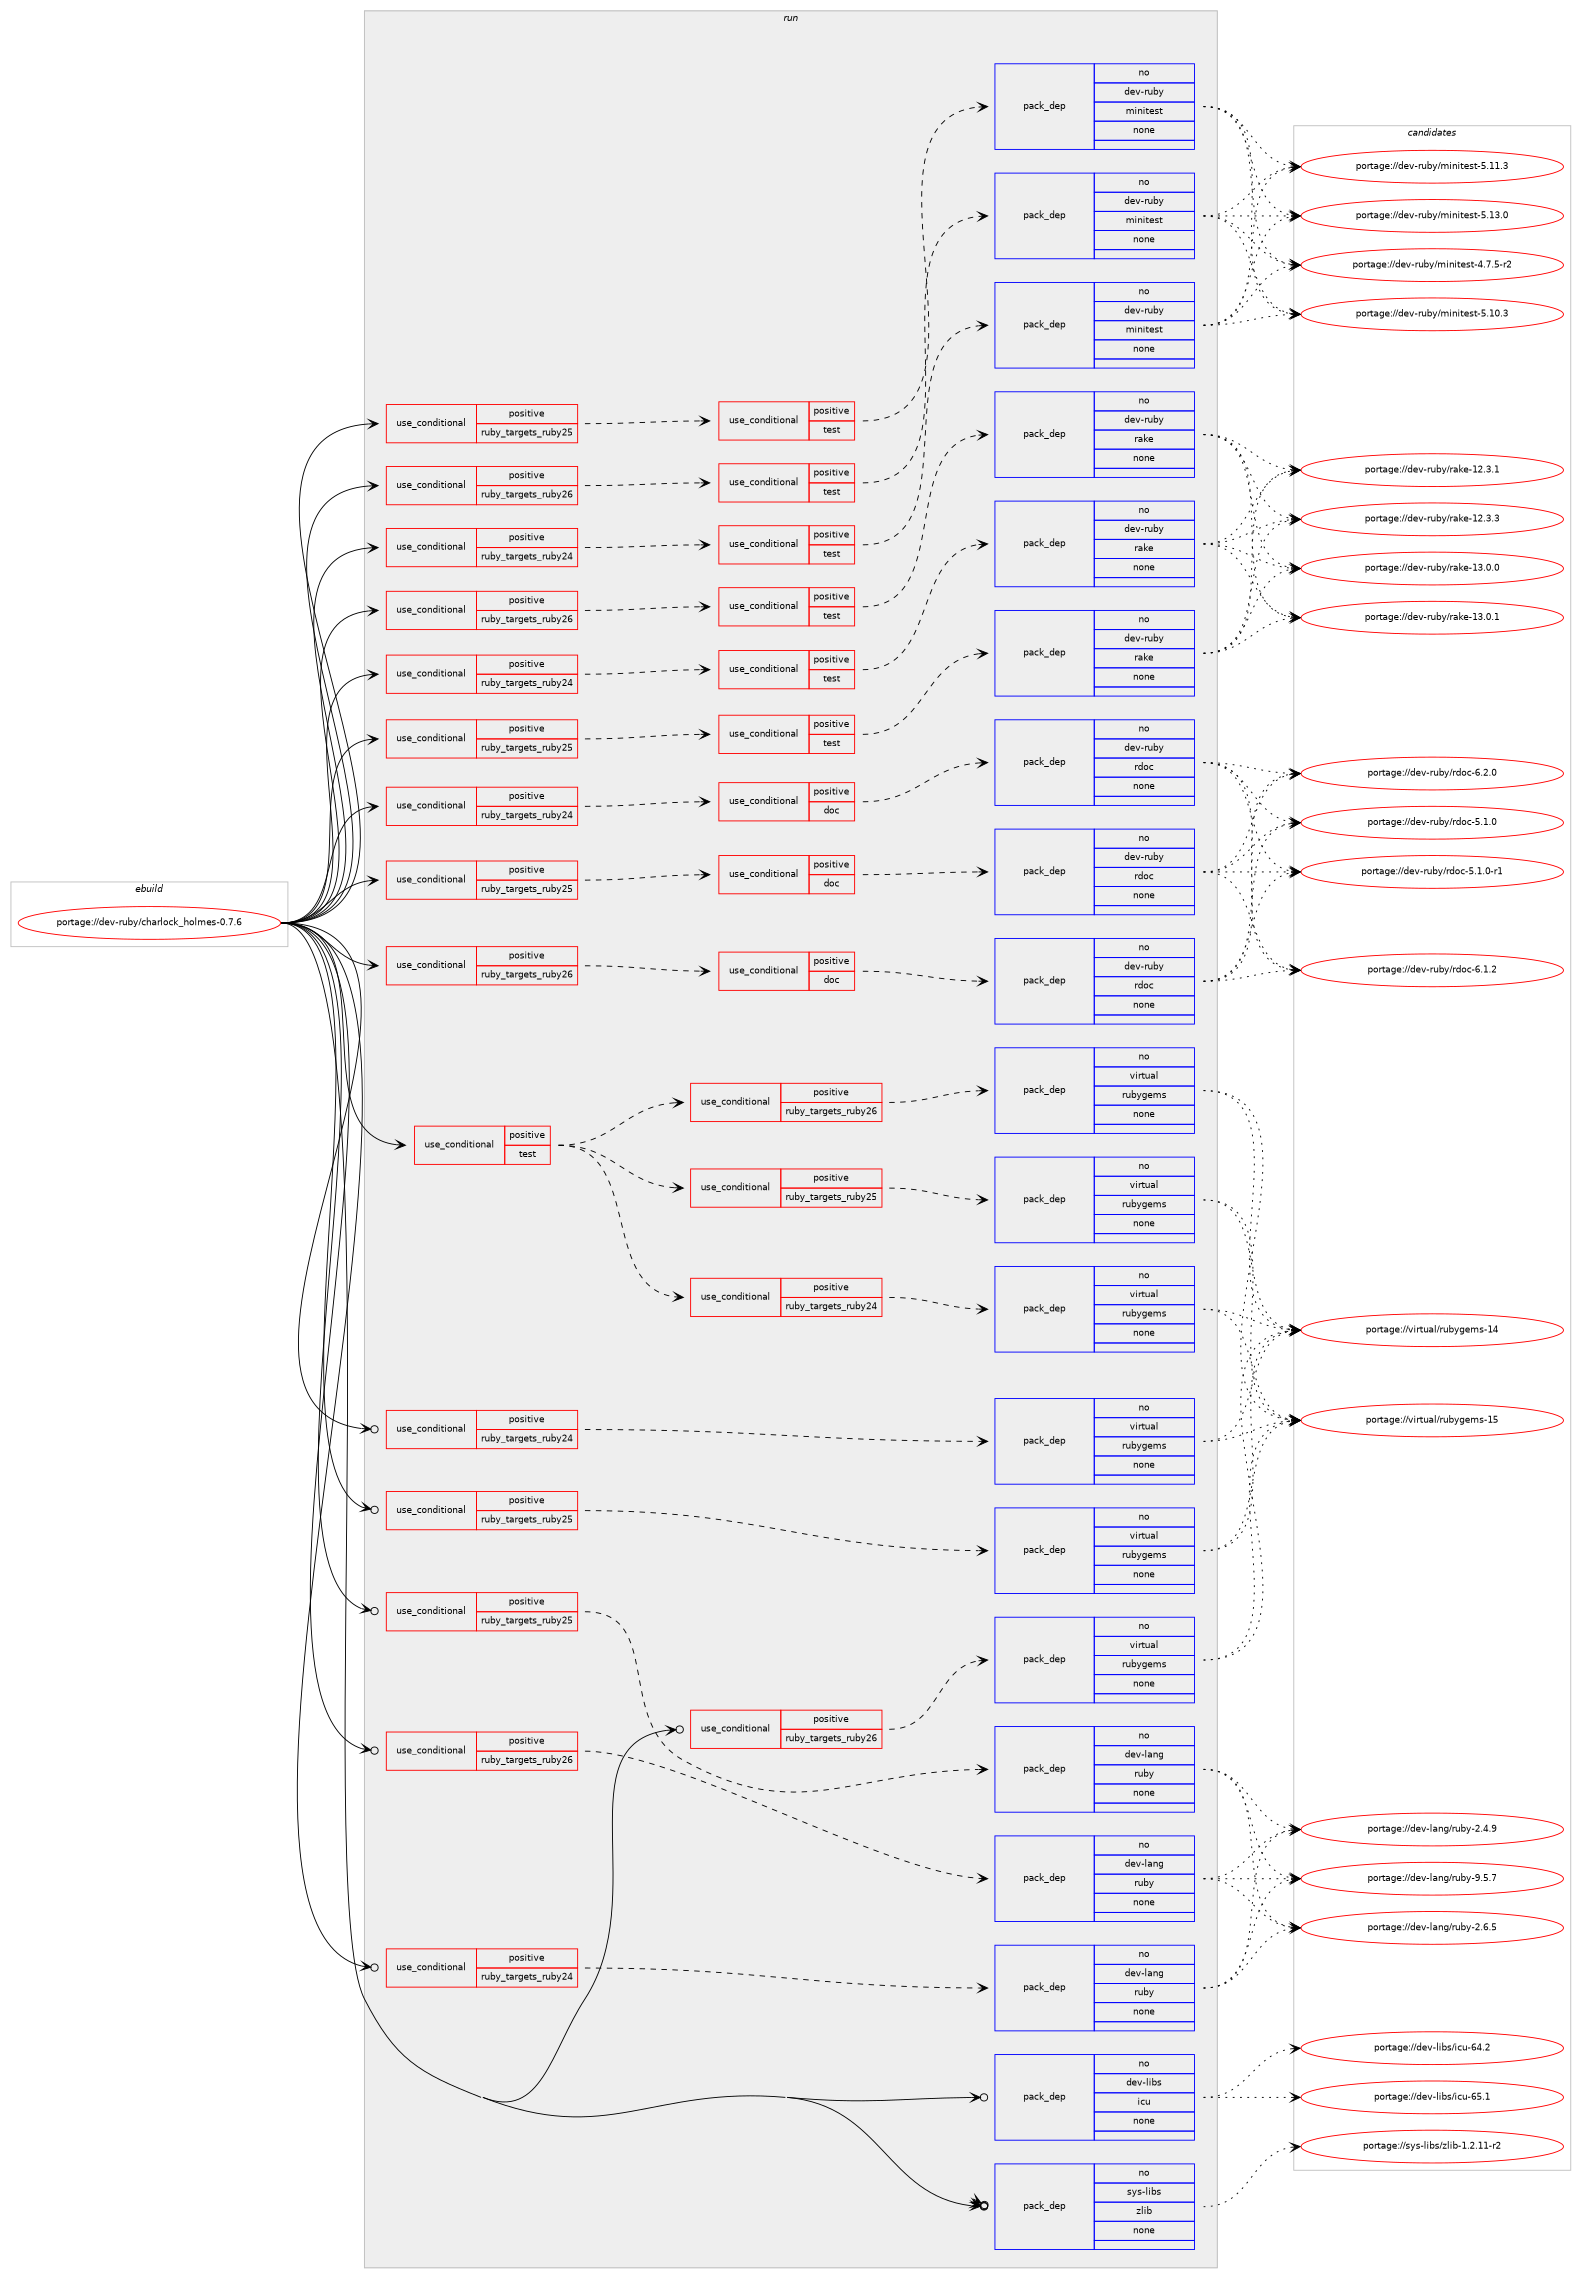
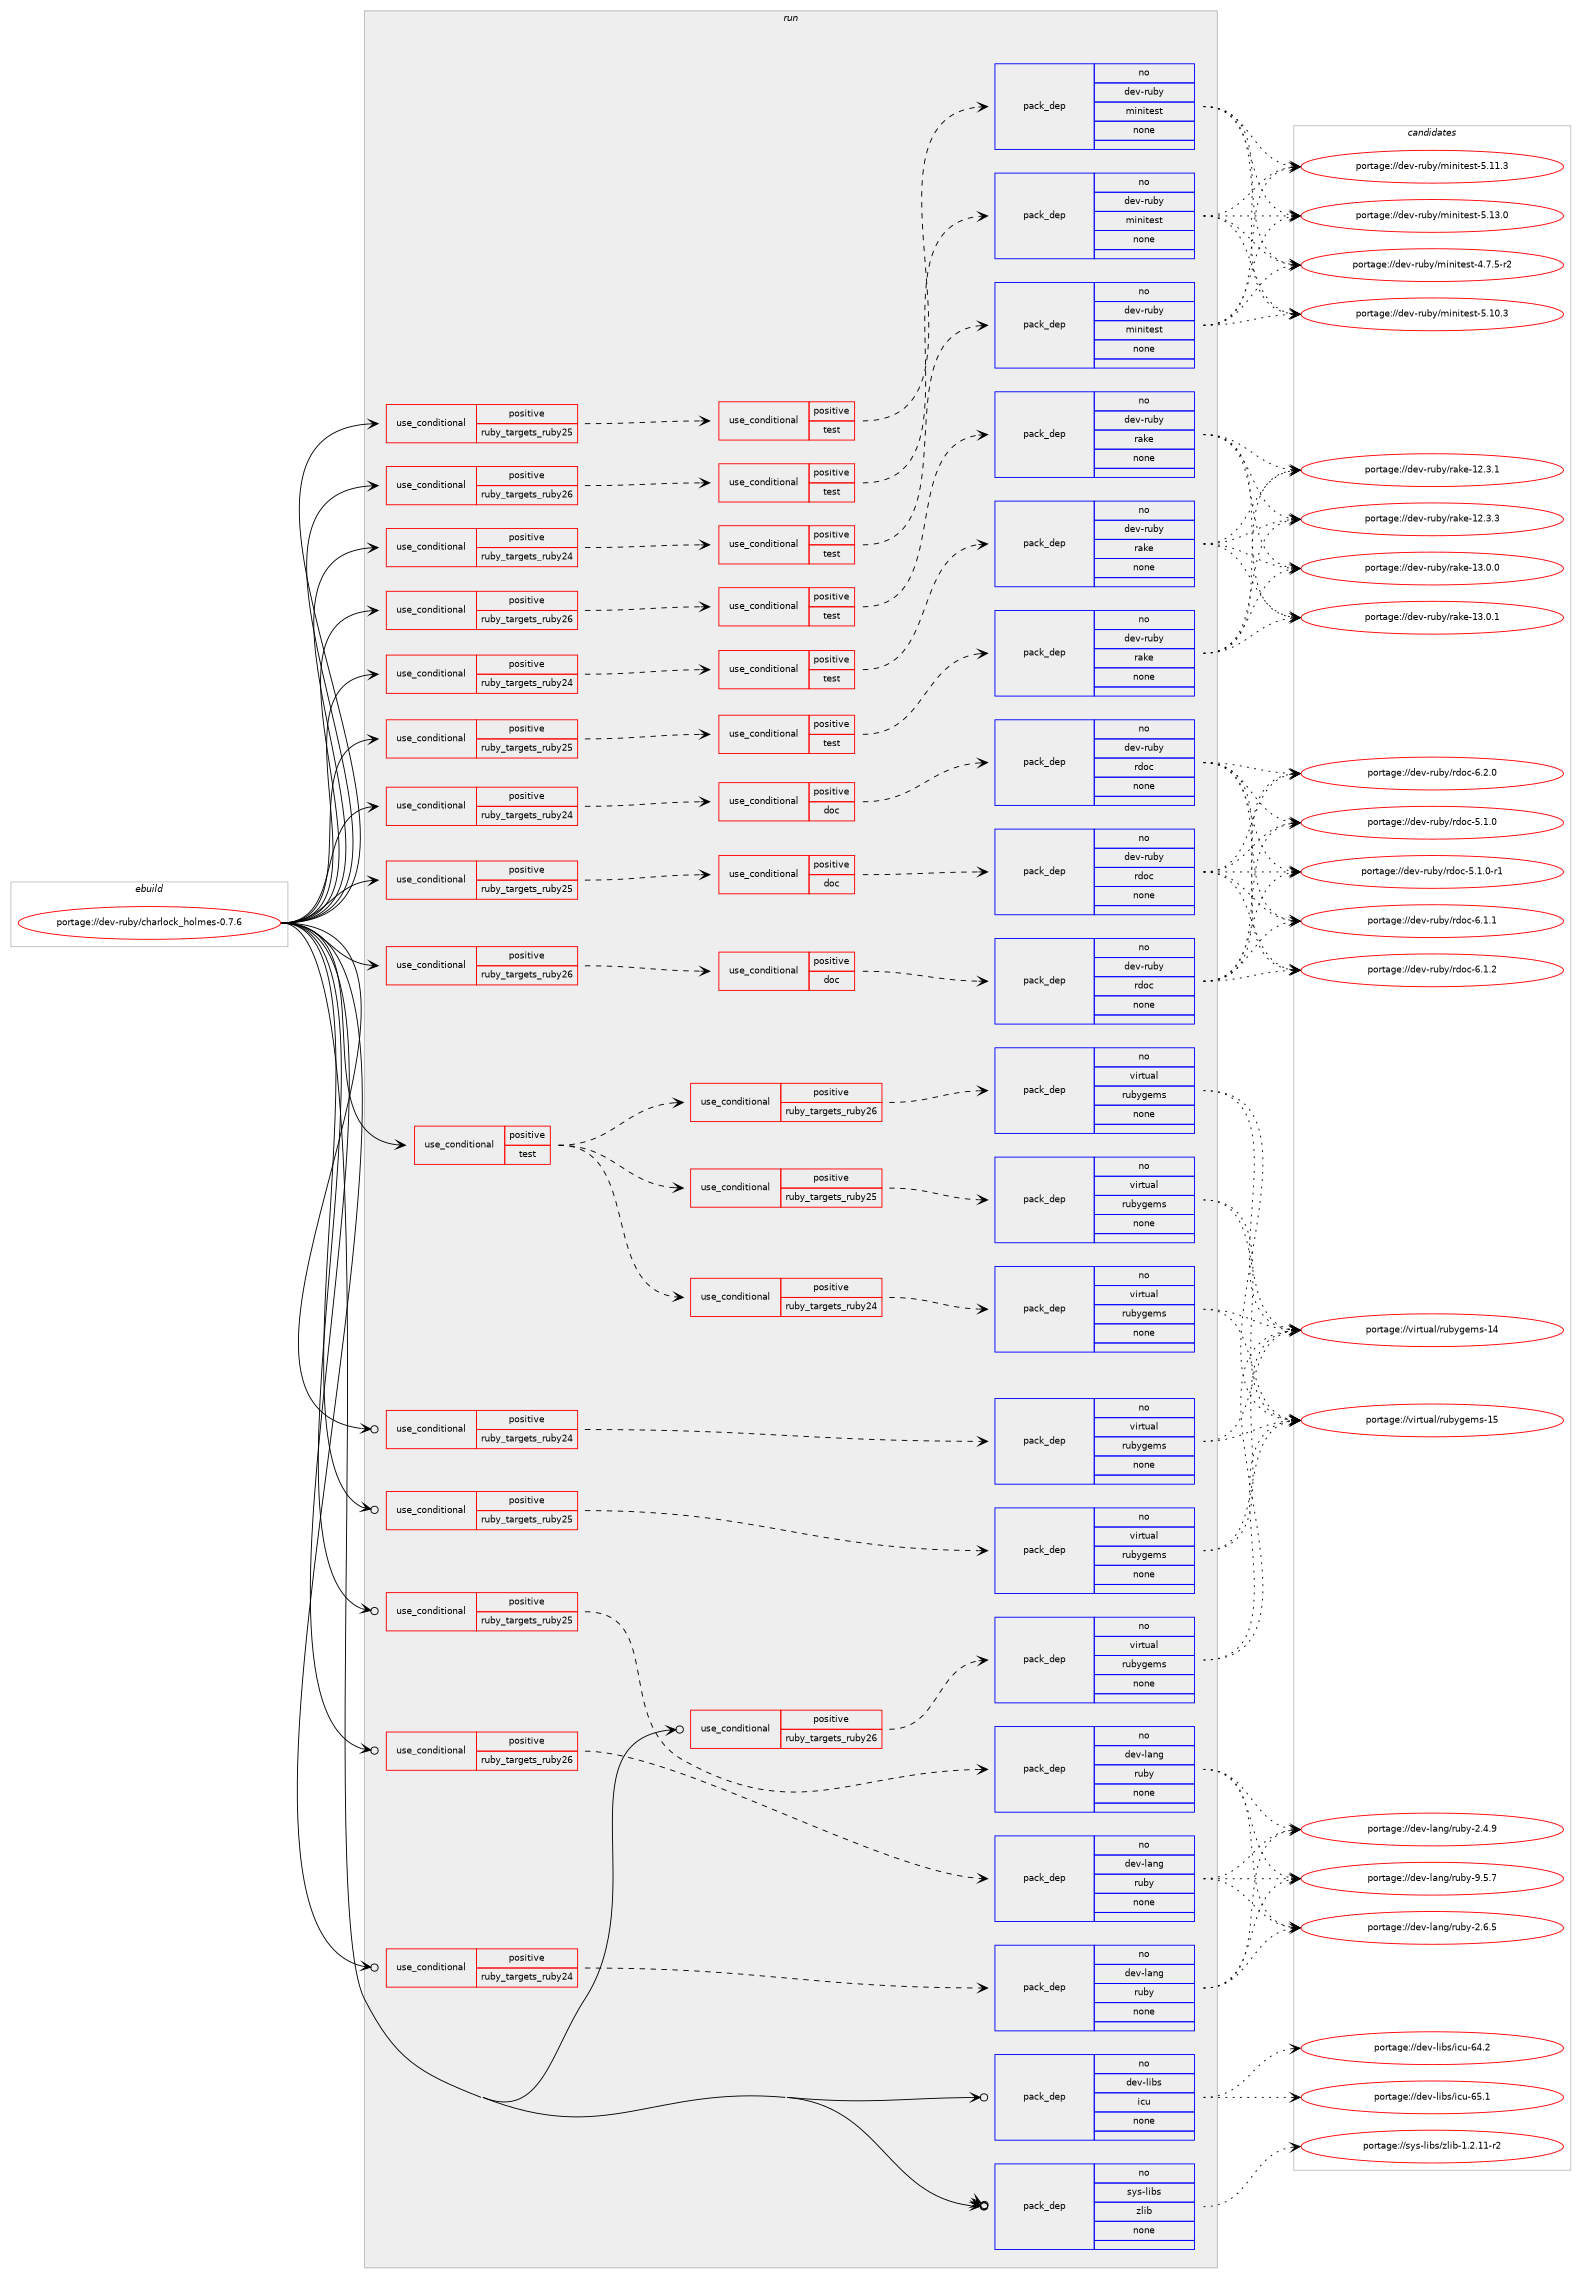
node "portage://dev-ruby/rdoc-6.1.1": added
